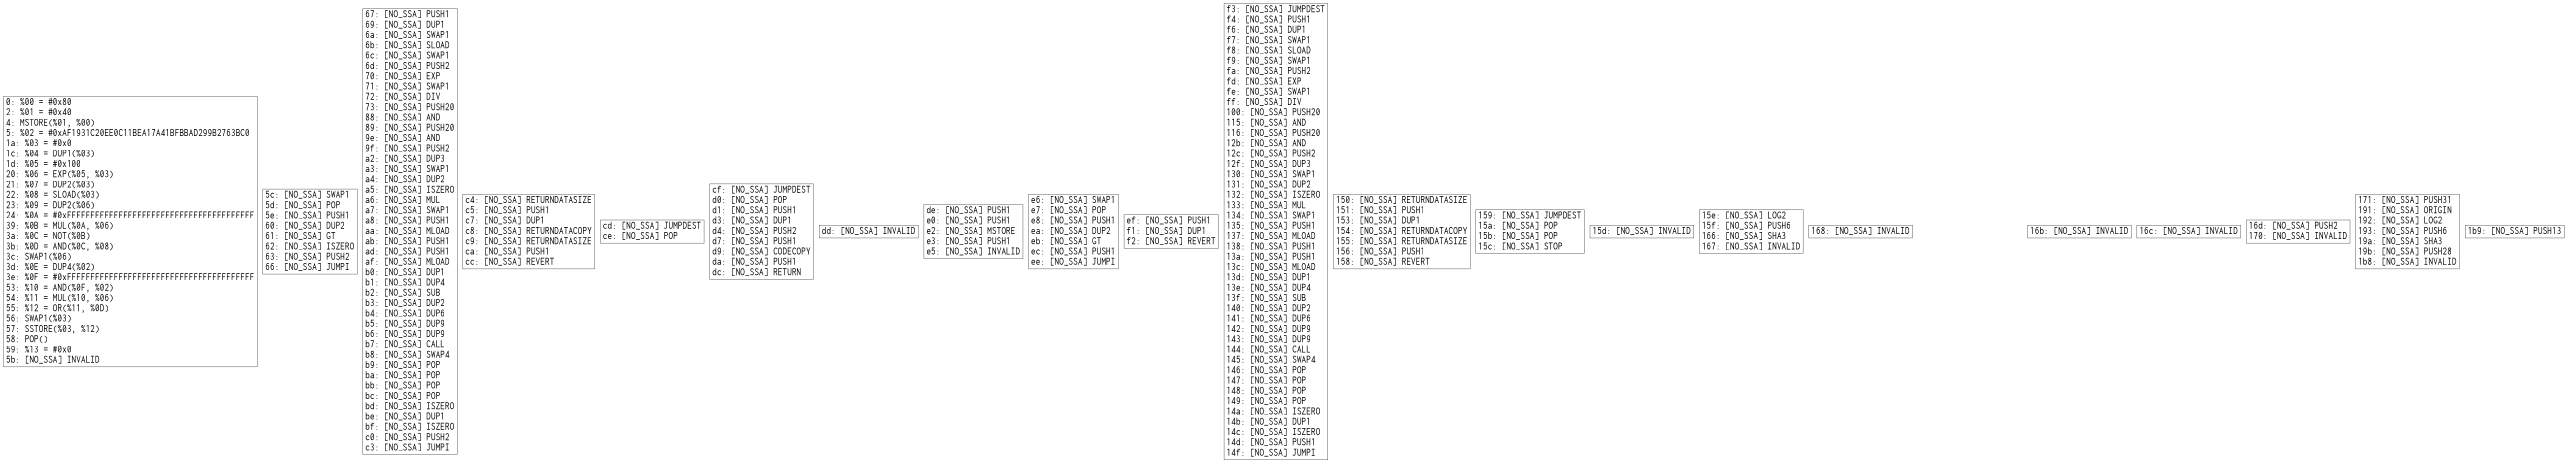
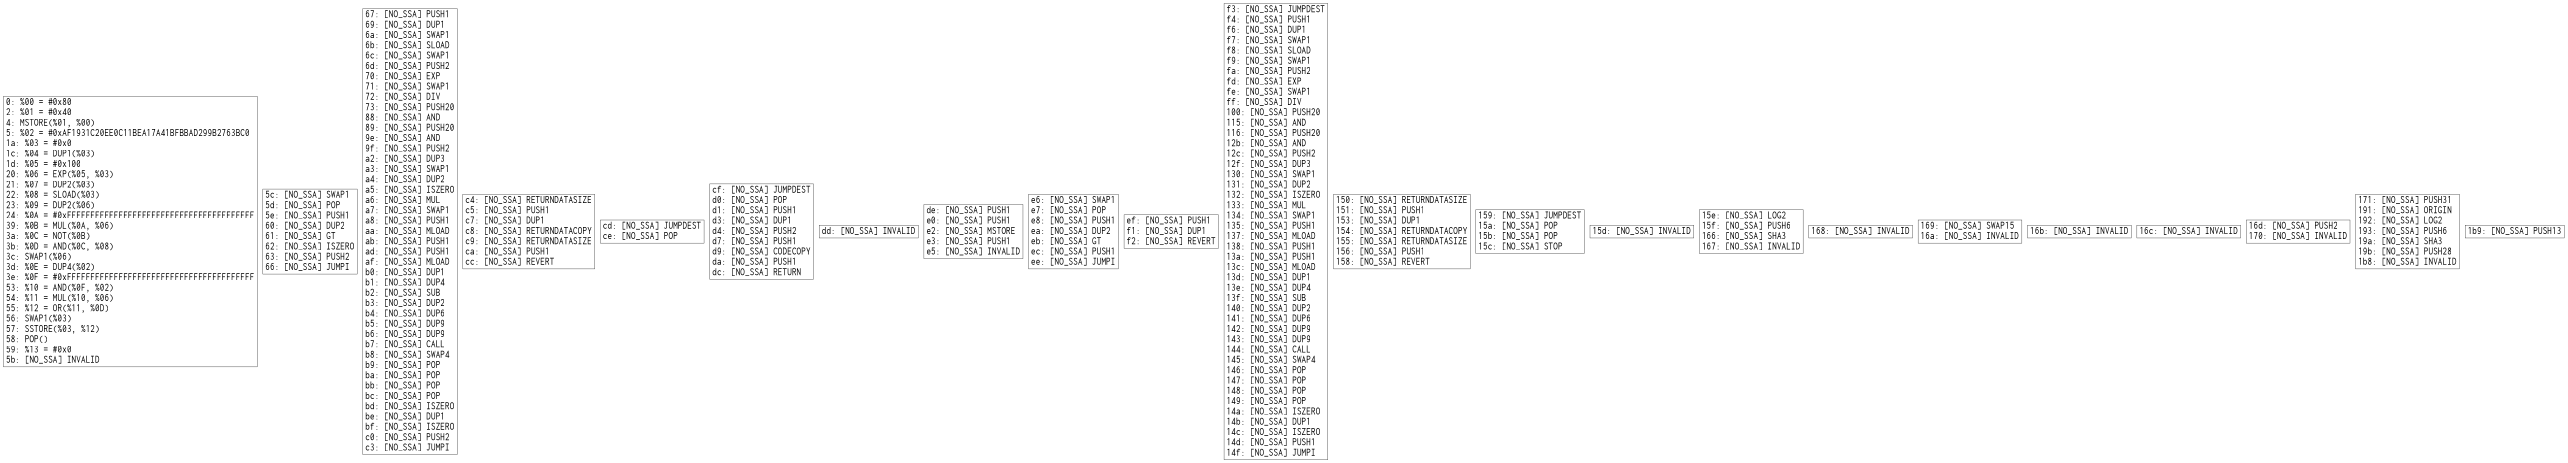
node "169: [NO_SSA] SWAP15 16a: [NO_SSA] INVALID": added
